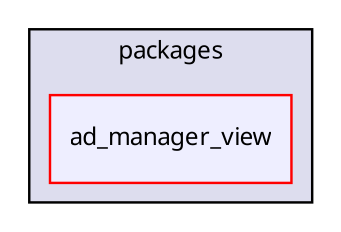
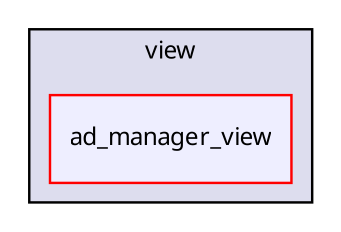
cluster "packages": label "packages" -> "view"
